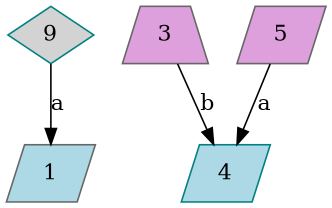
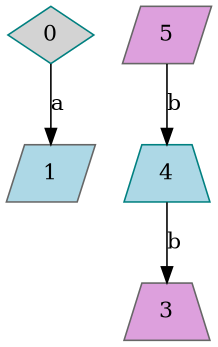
node "9": label "9" -> "0"
edge "3" -> "4": reversed
edge "5" -> "4": label "a" -> "b"
node "4": shape parallelogram -> trapezium
